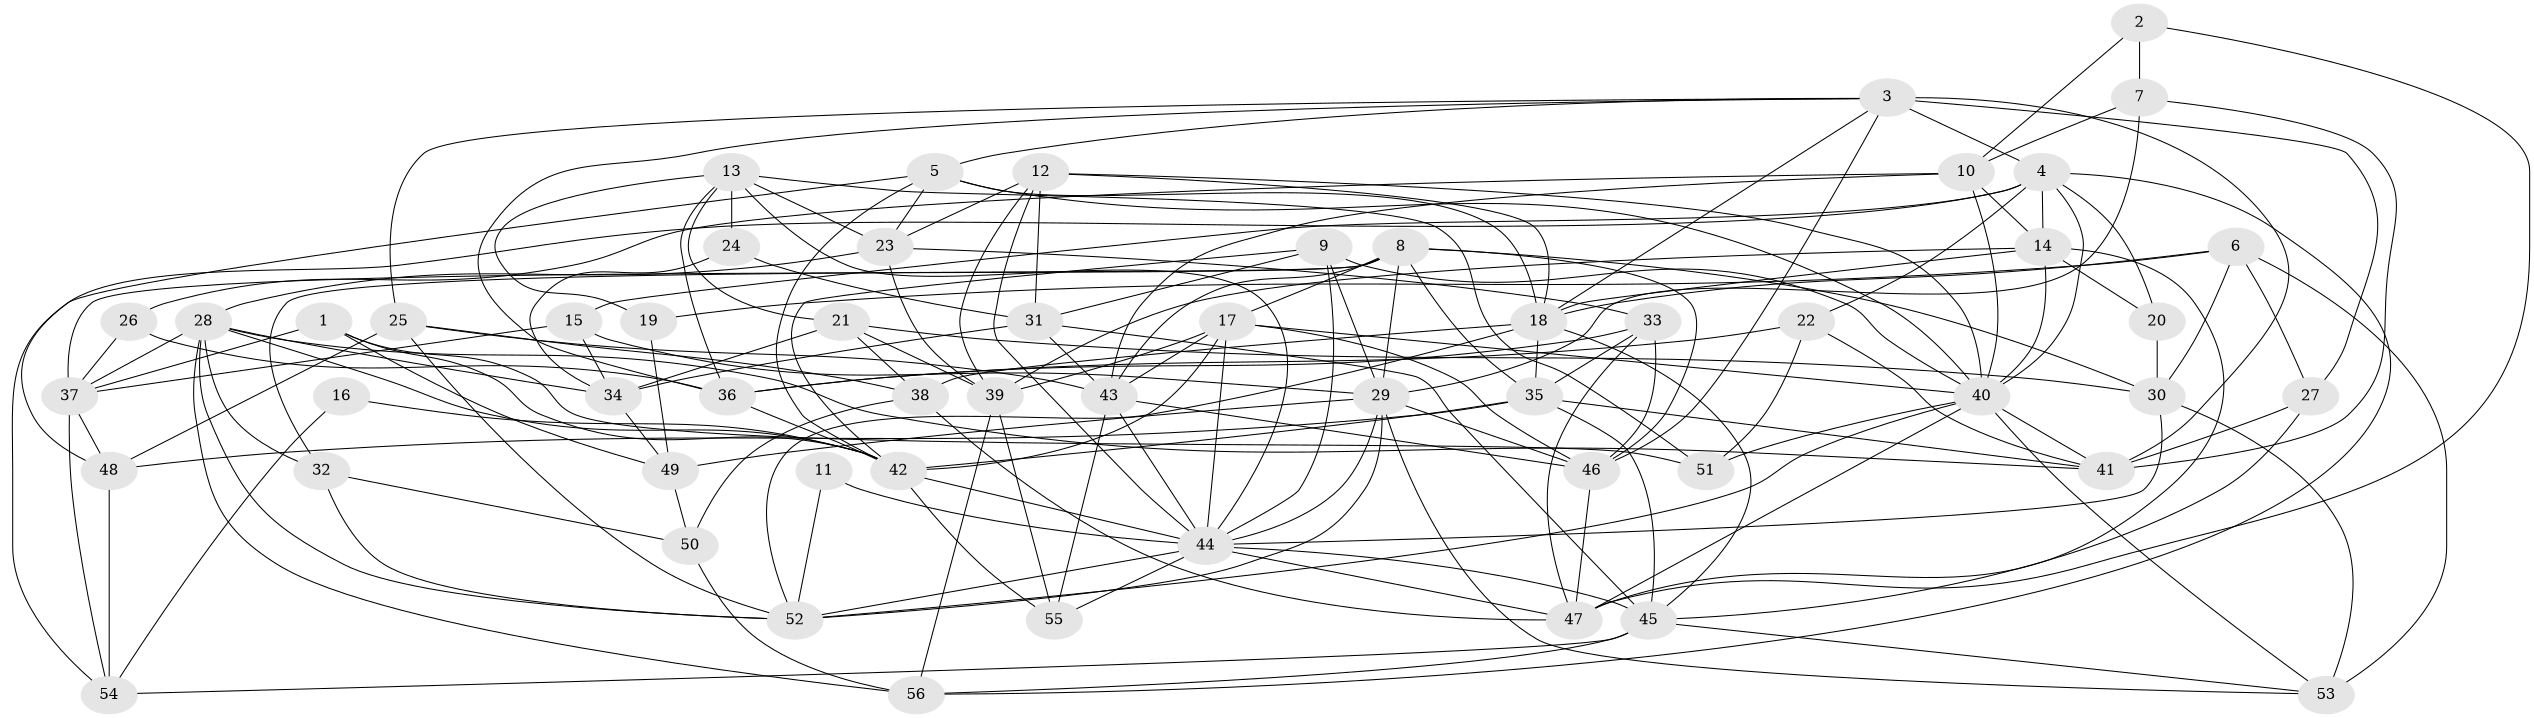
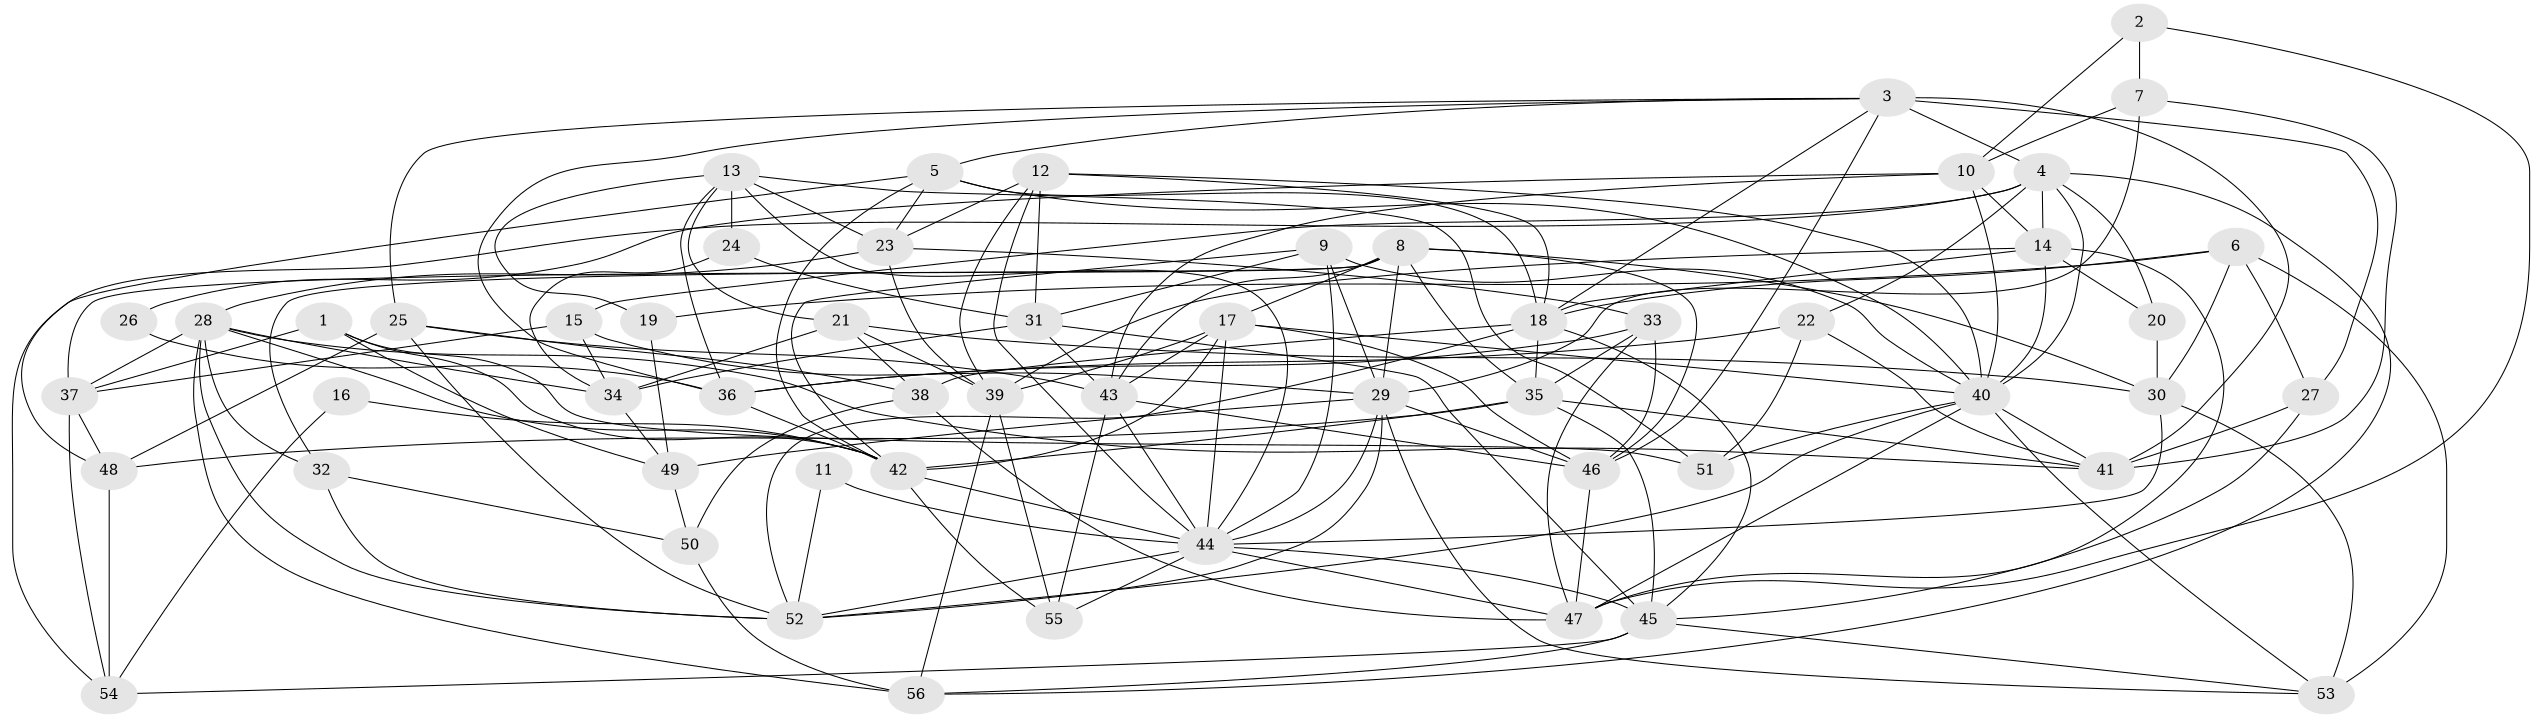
edge "26" -- "37": removed
